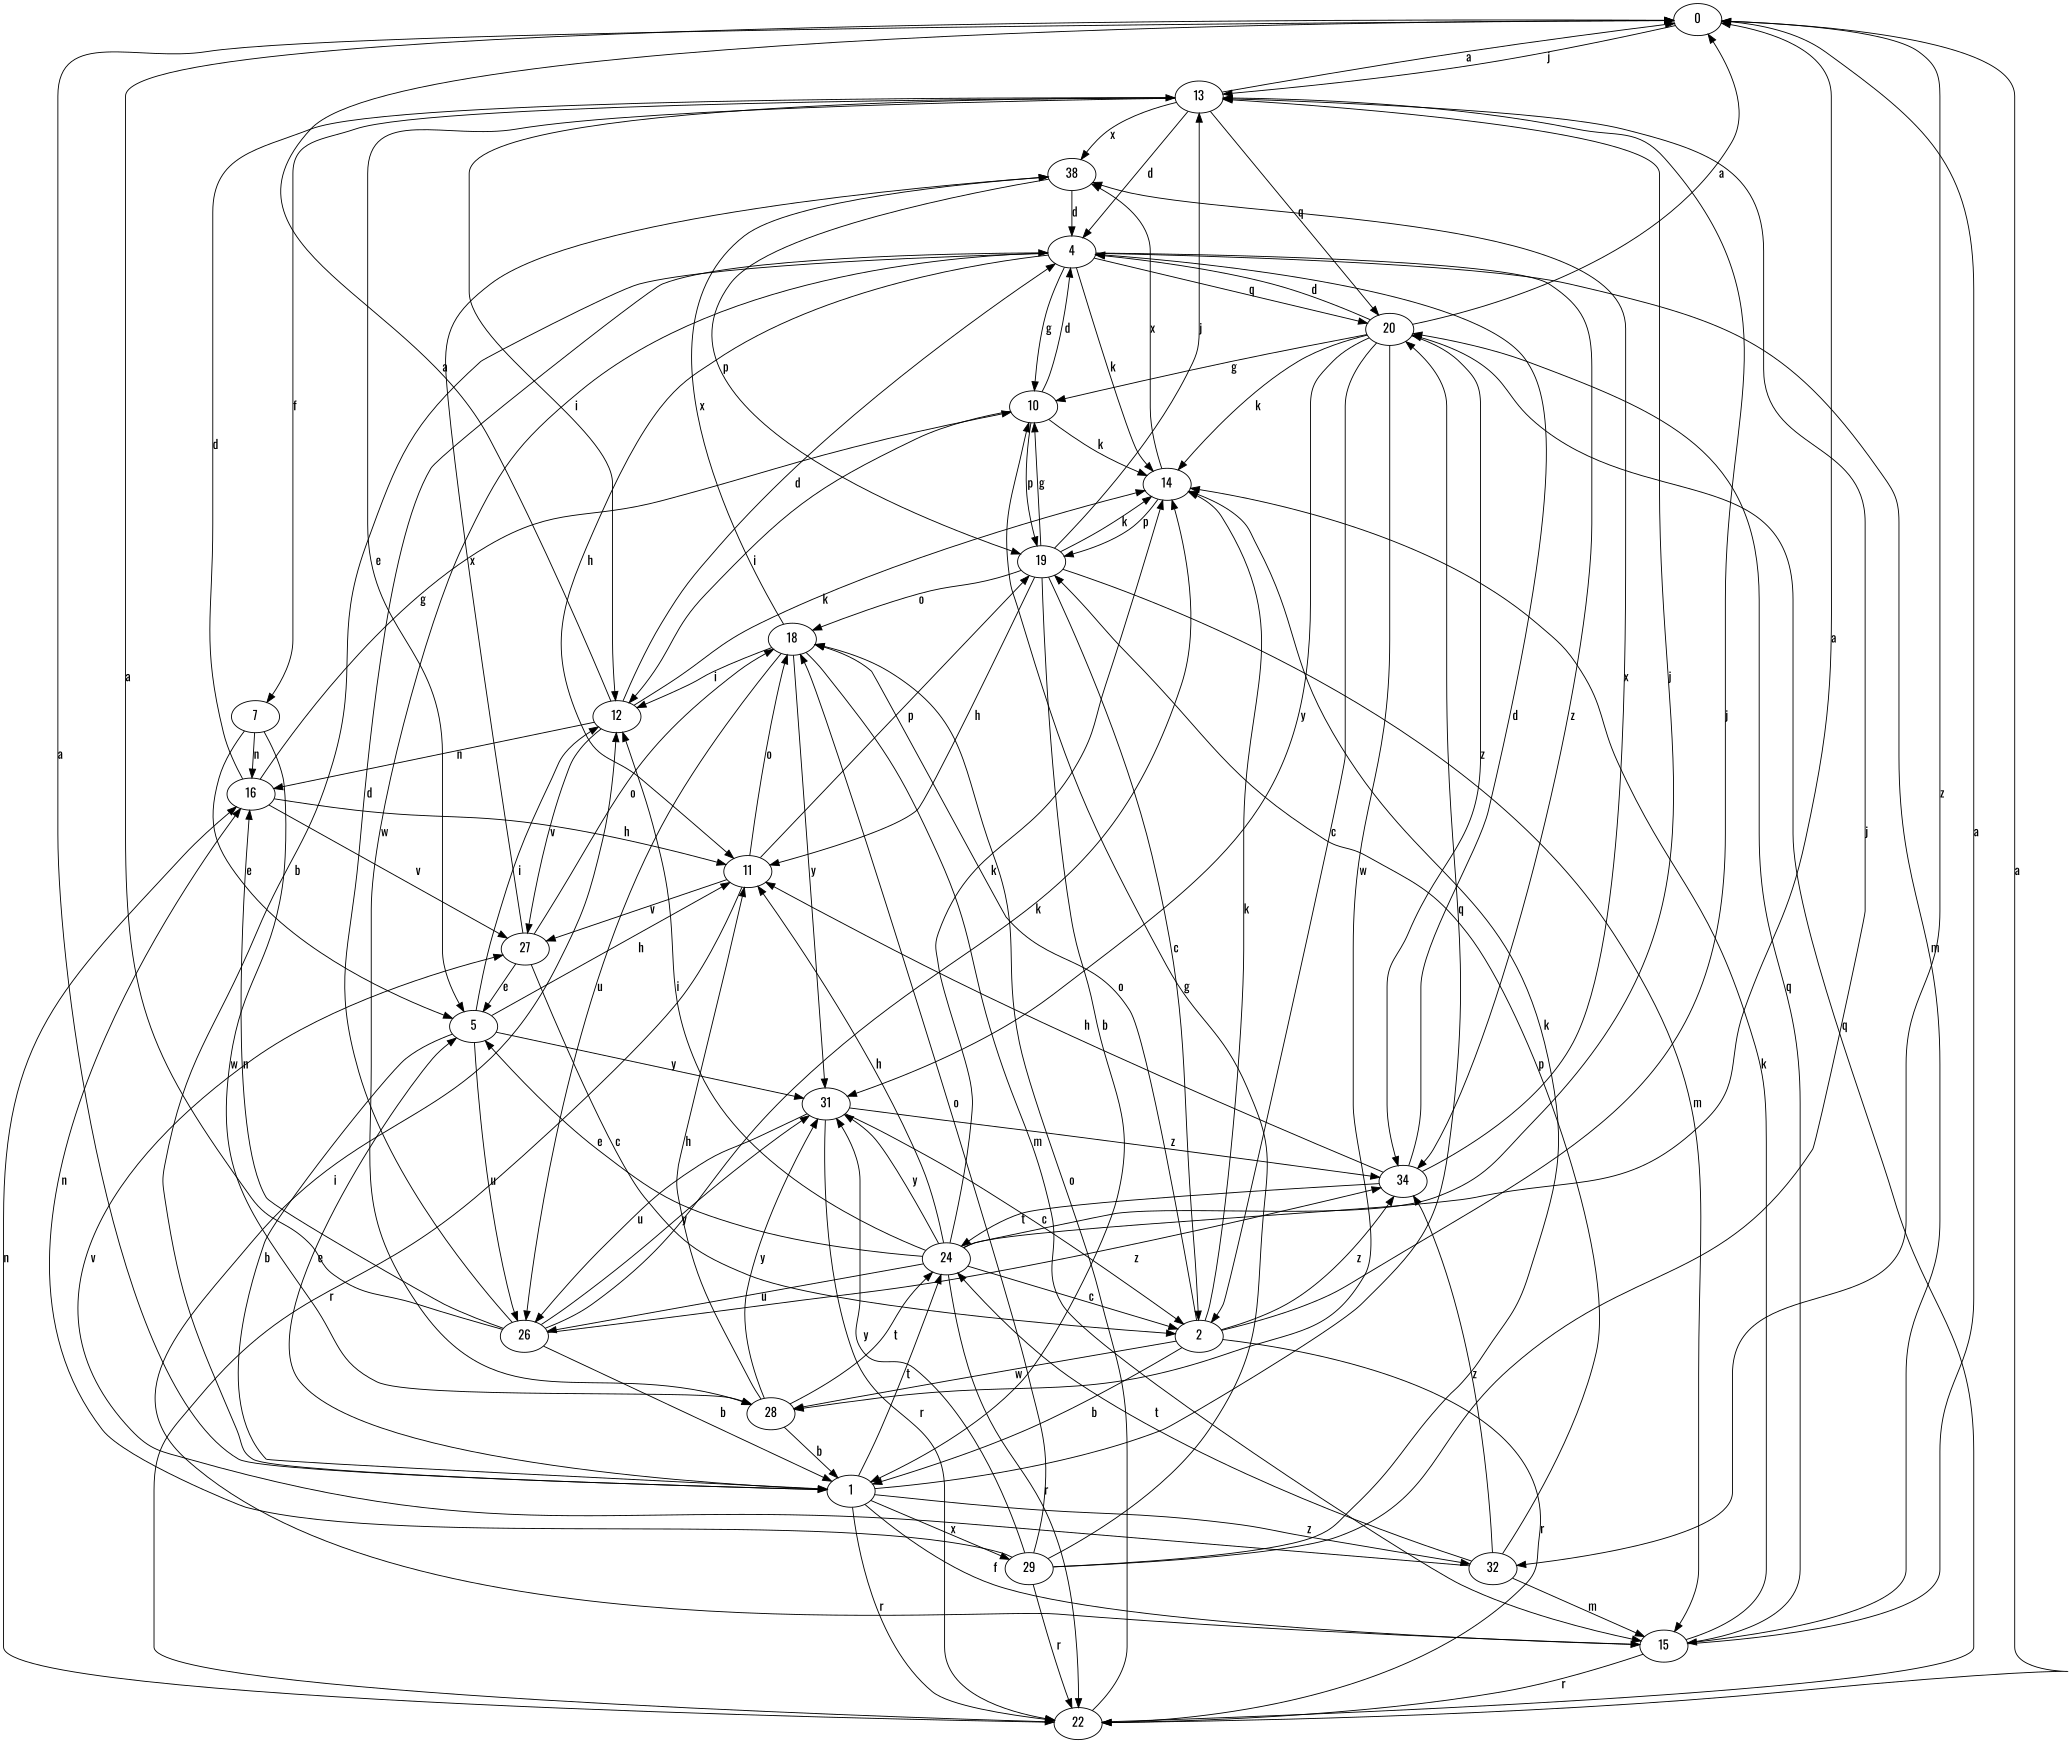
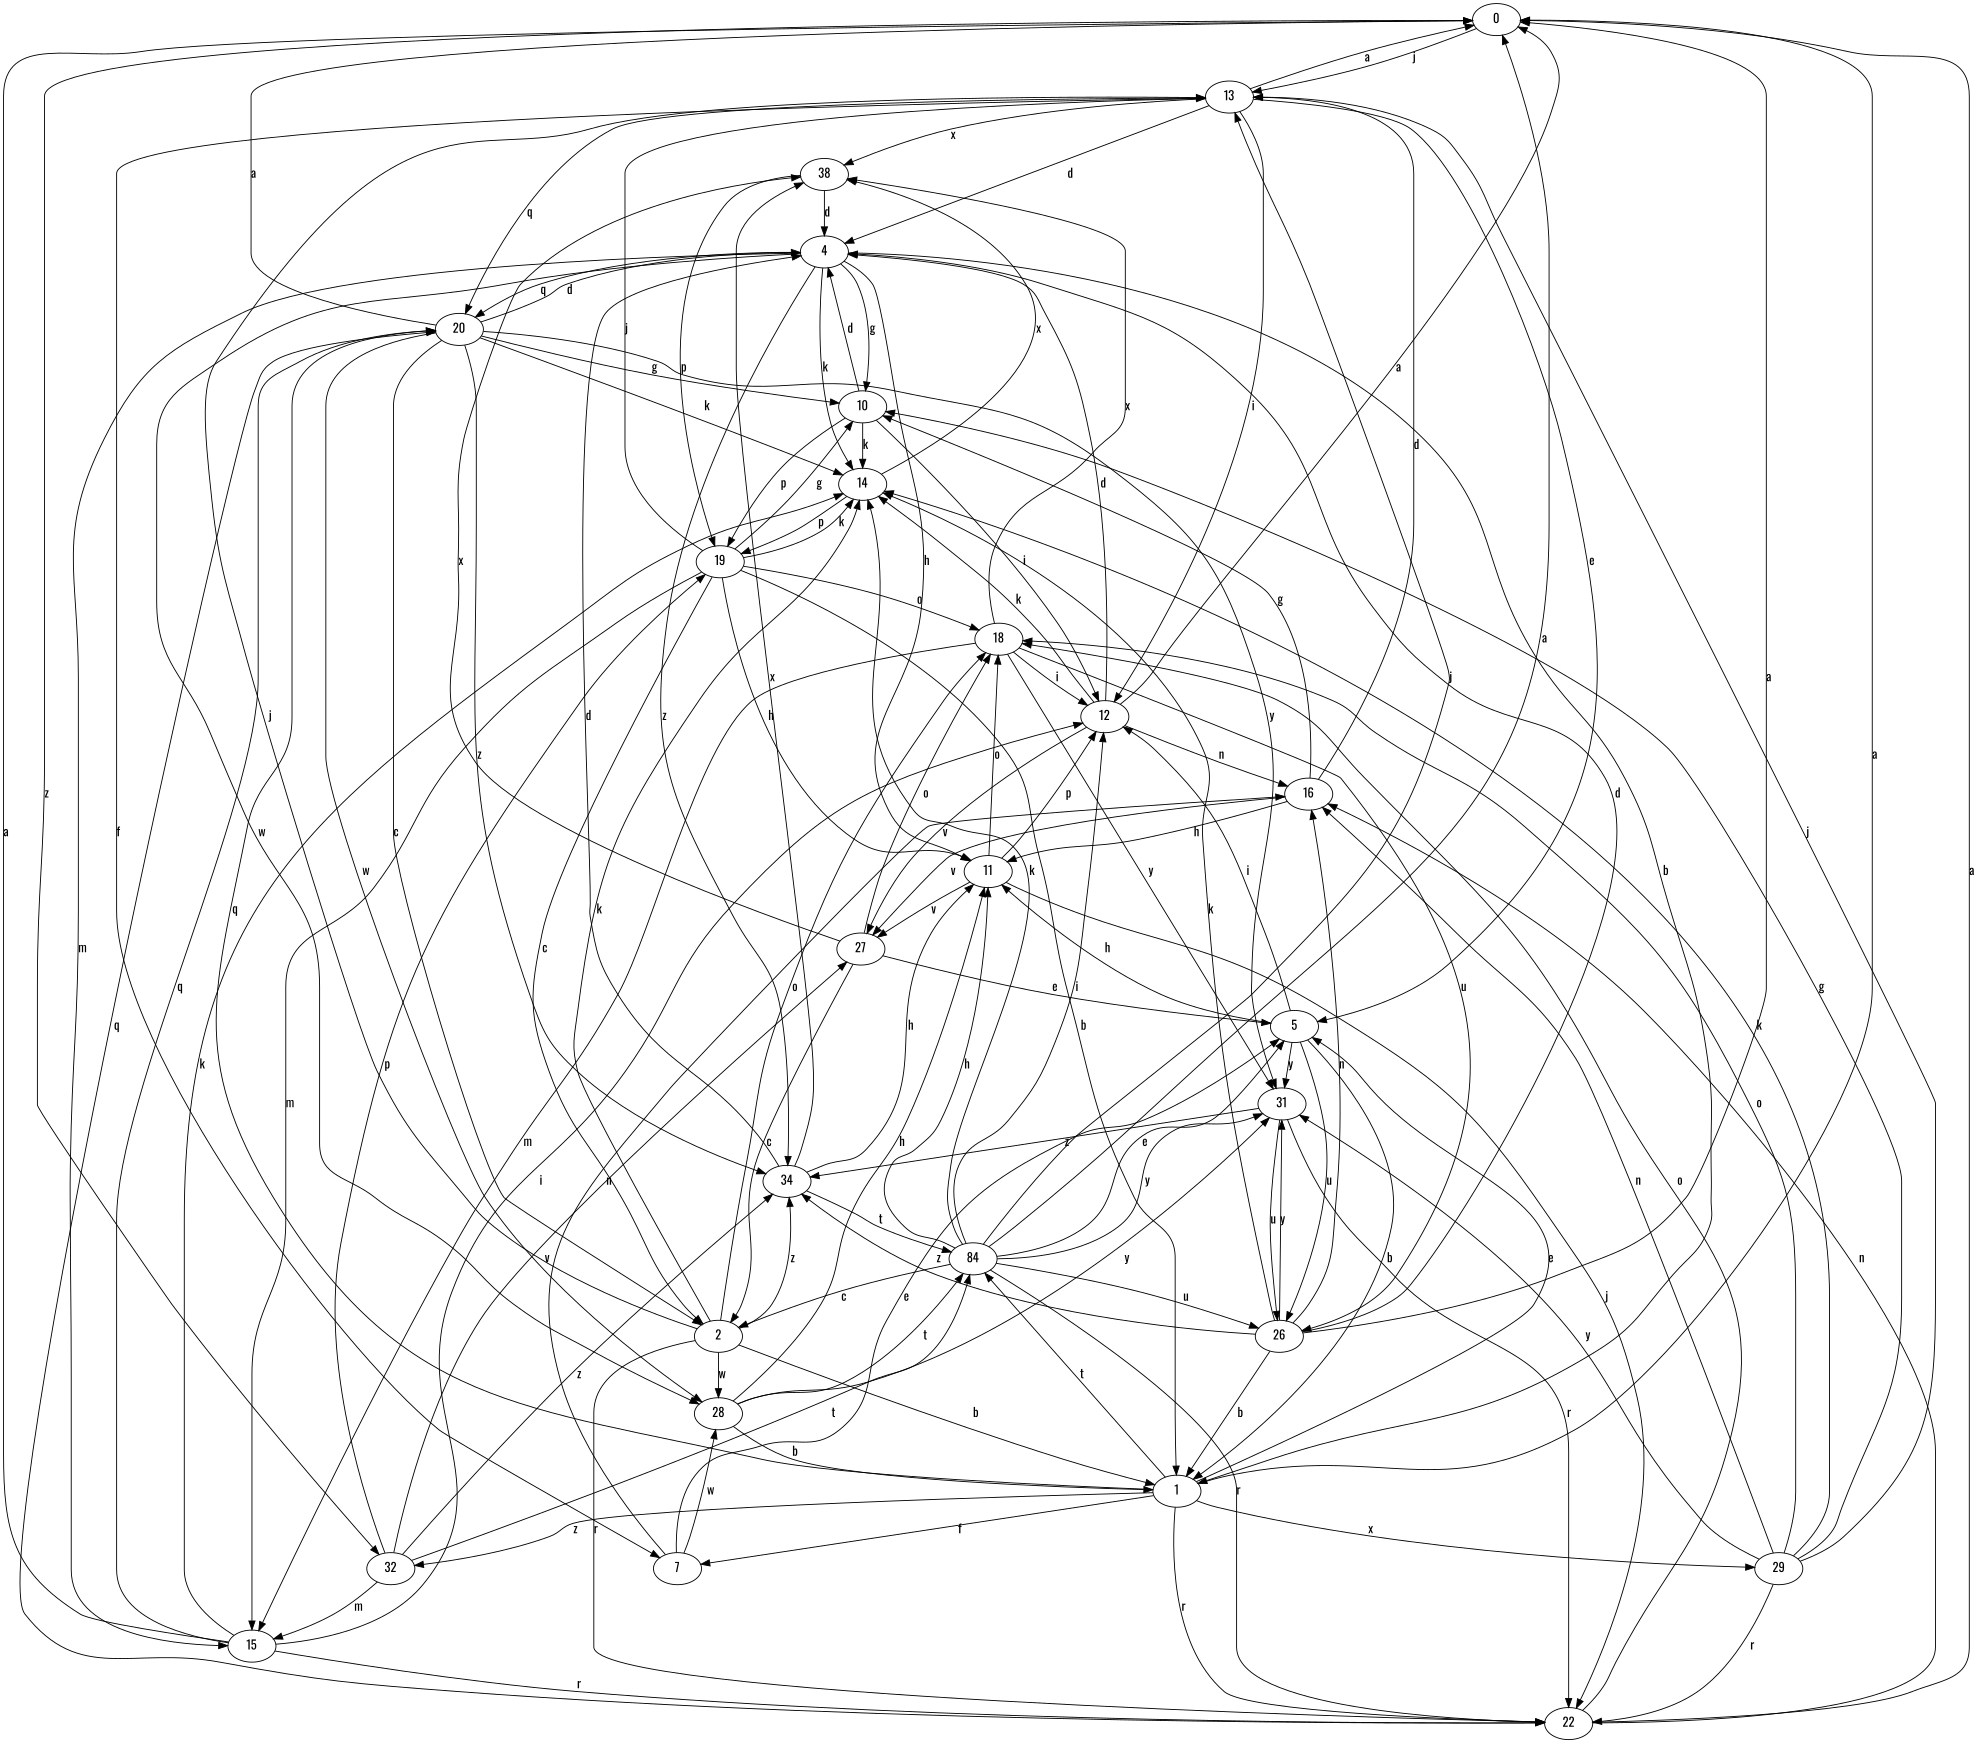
edge "11" -> "19": now "11" -> "12"
edge "31" -> "2": removed, label "c"
node "24": label "24" -> "84"
edge "11" -> "22": label "r" -> "j"
edge "1" -> "15": now "1" -> "7"
